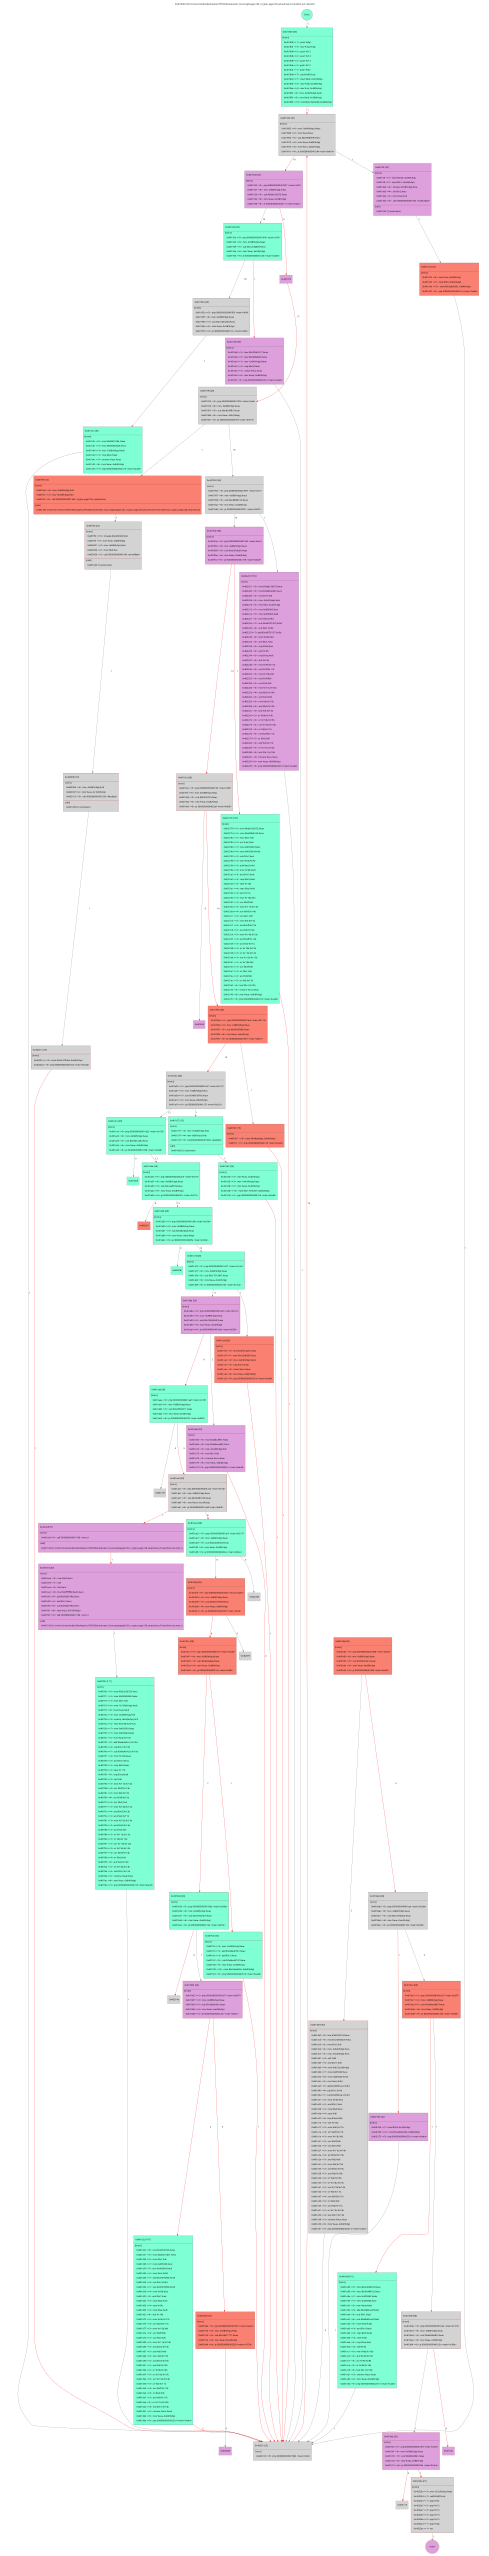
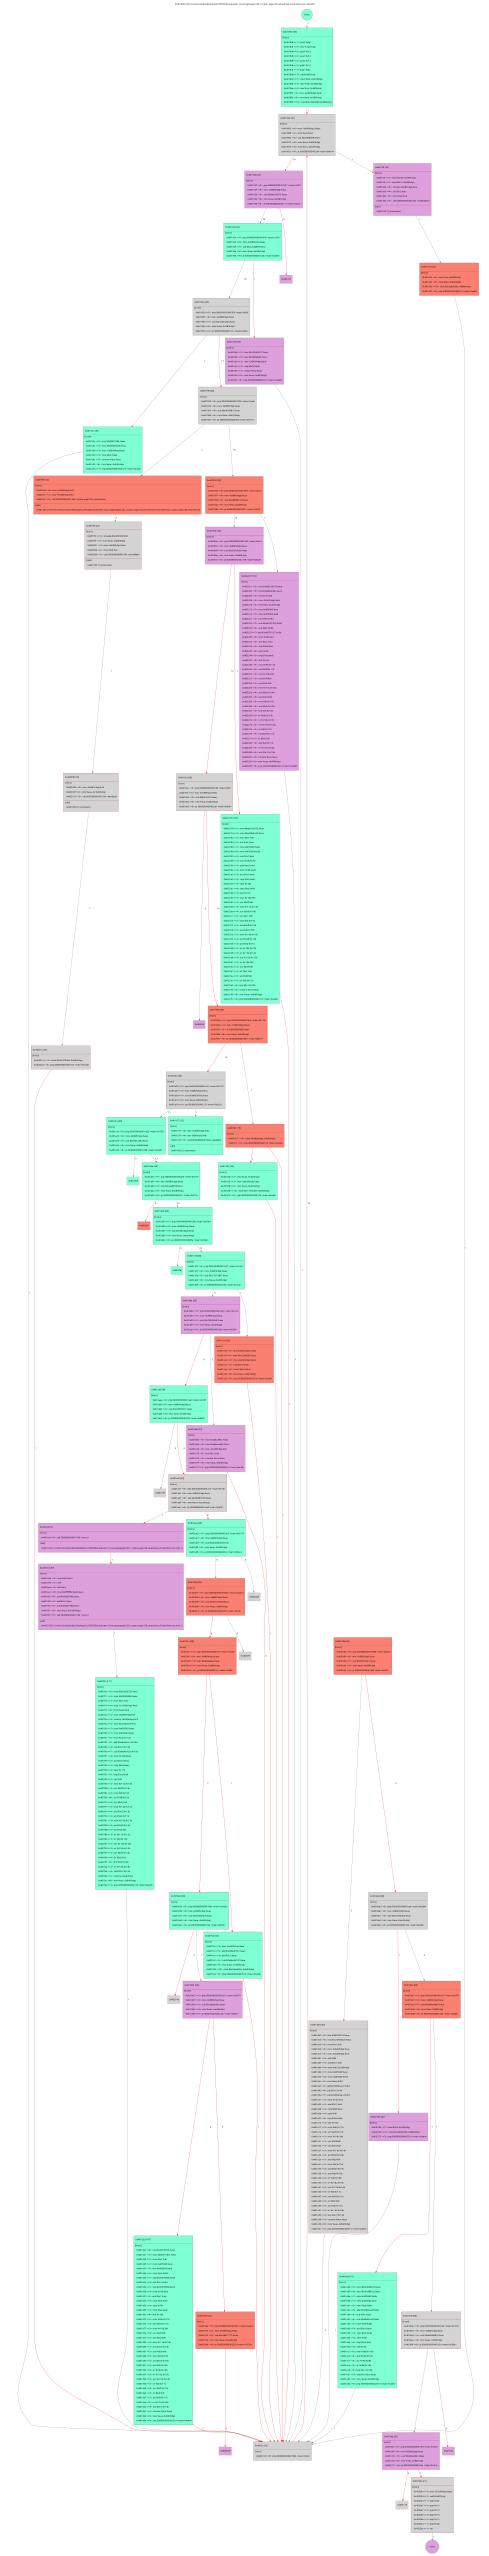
edge "0x402313" -> "0x401976 [28]": now "0x40195a [28]" -> "0x401976 [28]"
node "0x401992 [28]": fillcolor lightgrey -> salmon
edge "0x401c75 [13]" -> "0x401c82 [24]": now "0x401fb7 [15]" -> "0x401c82 [24]"
